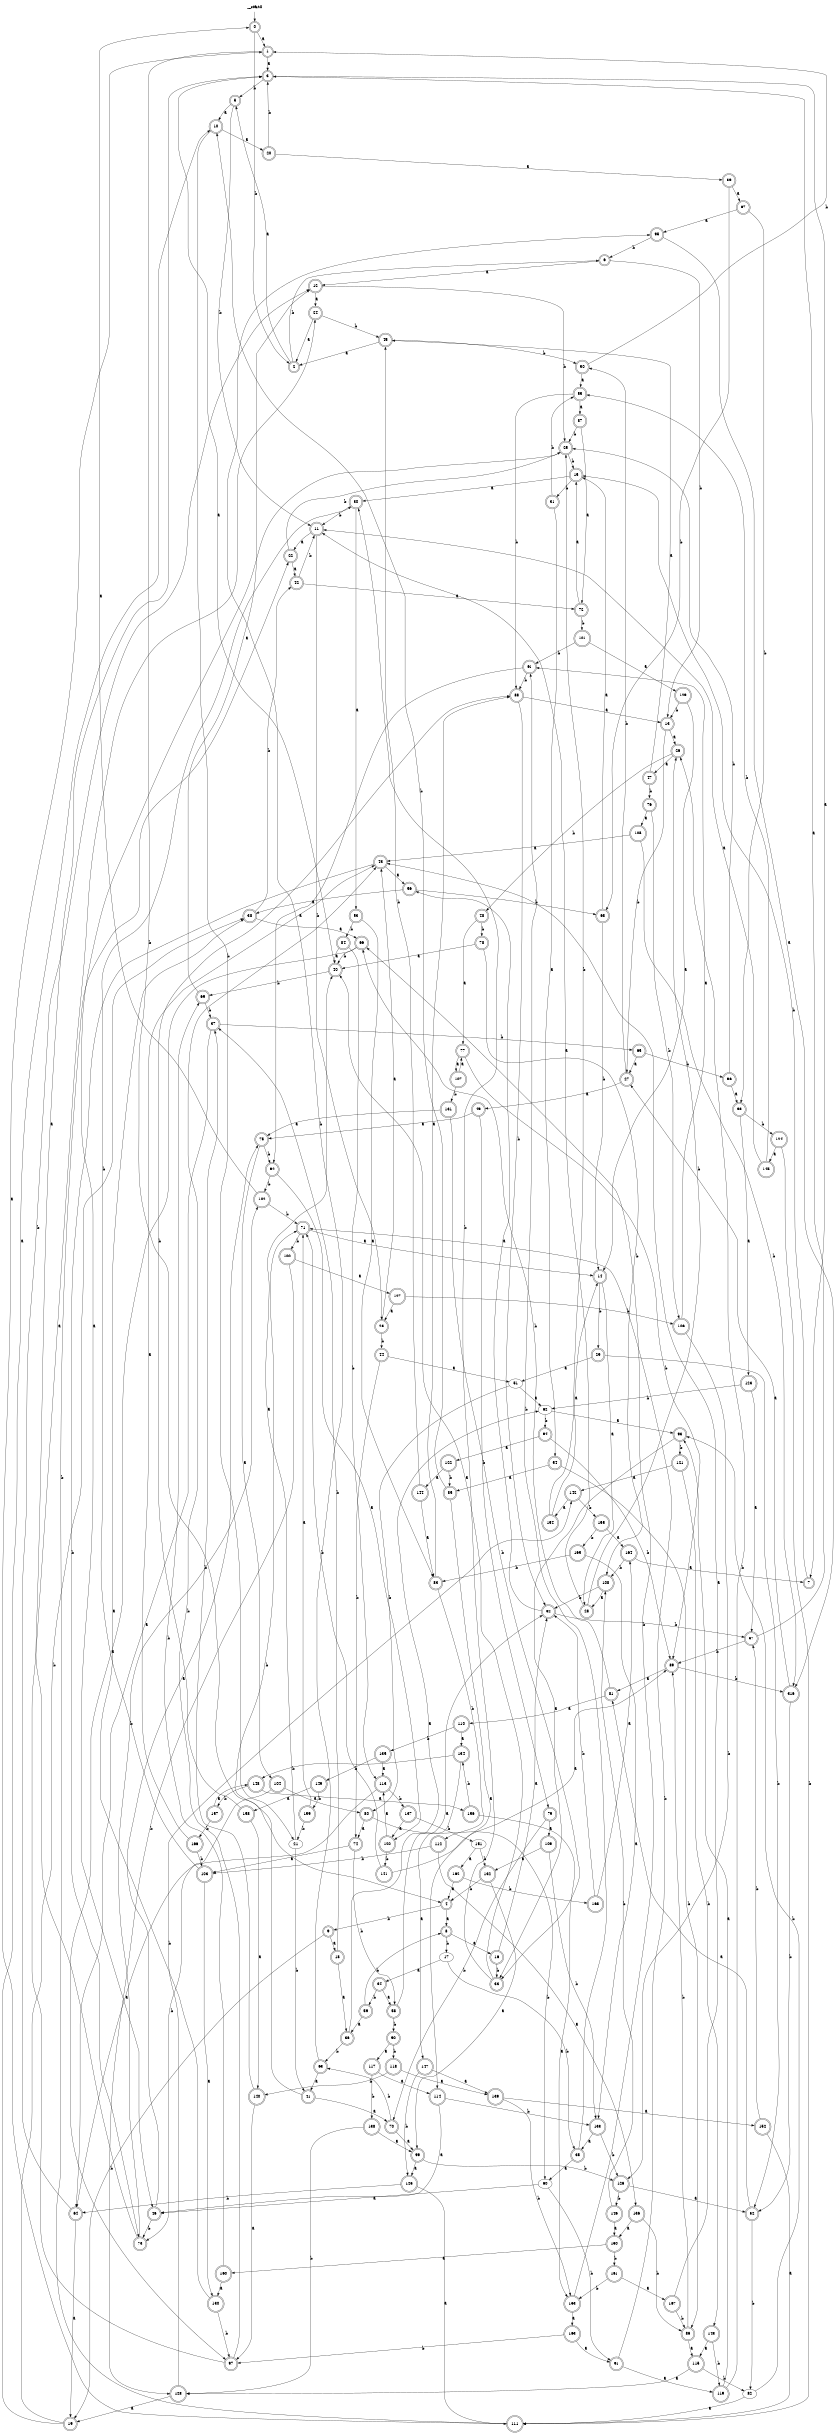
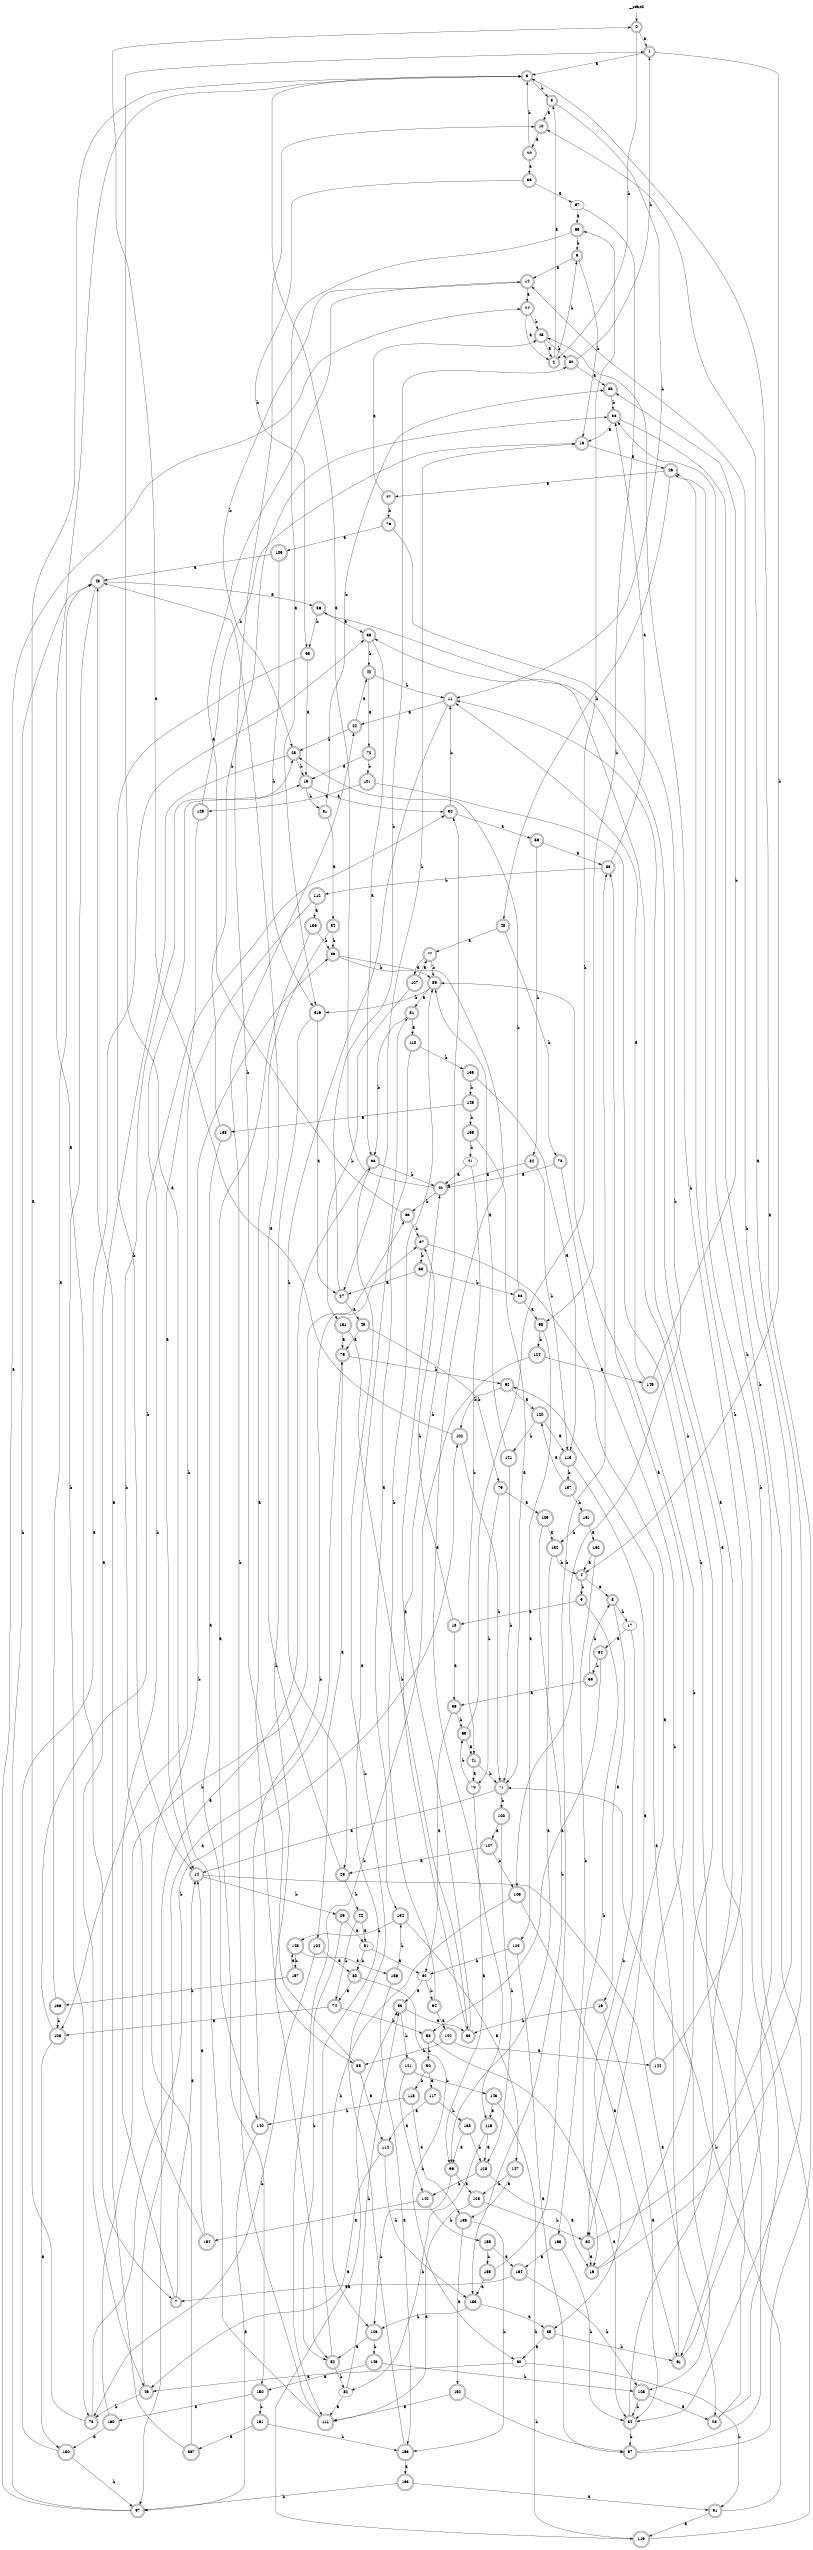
node "67": shape doublecircle -> ellipse
node "87": removed
edge "10" -> "21": removed, label "b"
node "151": shape ellipse -> doublecircle
edge "7" -> "14": added, label "a"
node "167": label "167" -> "867"
